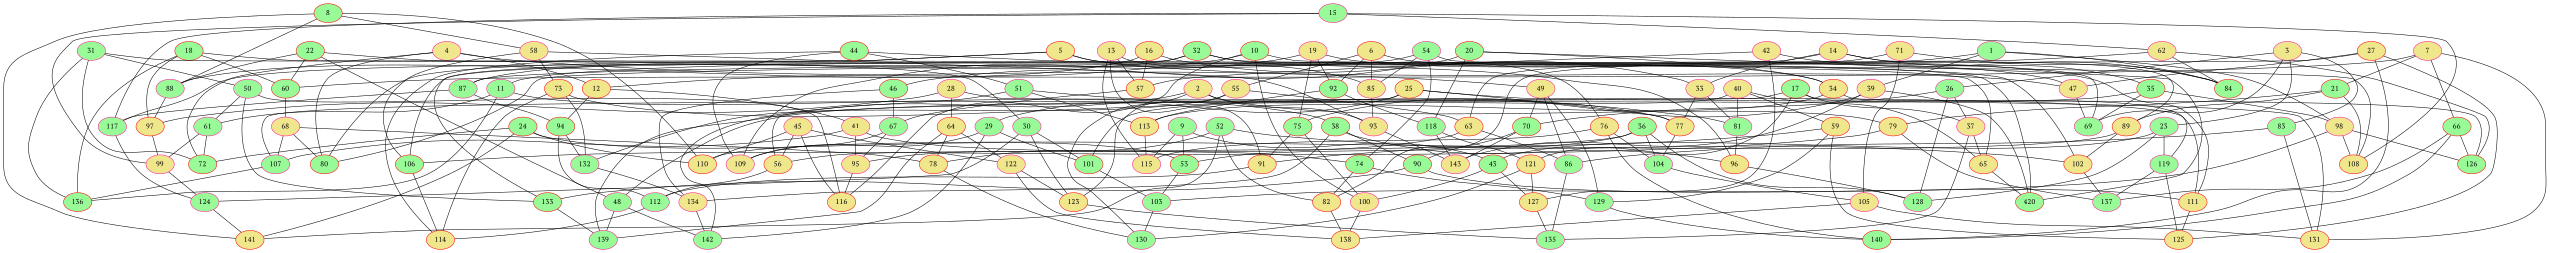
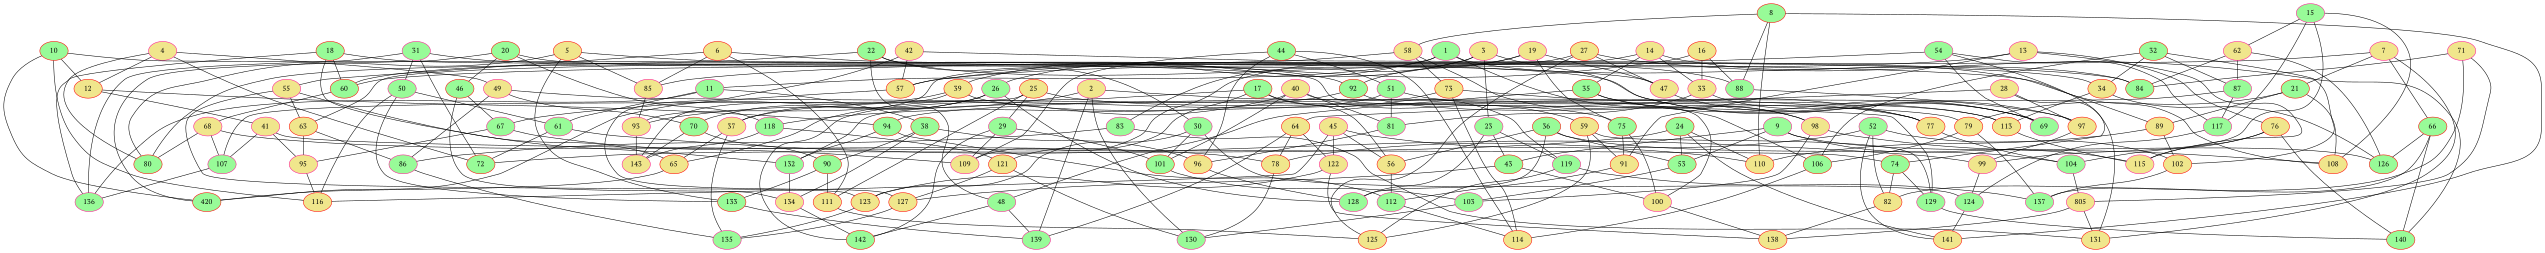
node "39": color deeppink -> red
edge "98" -- "126": now "9" -- "126"
node "136": color red -> deeppink
node "105": label "105" -> "805"
node "142": color deeppink -> red
